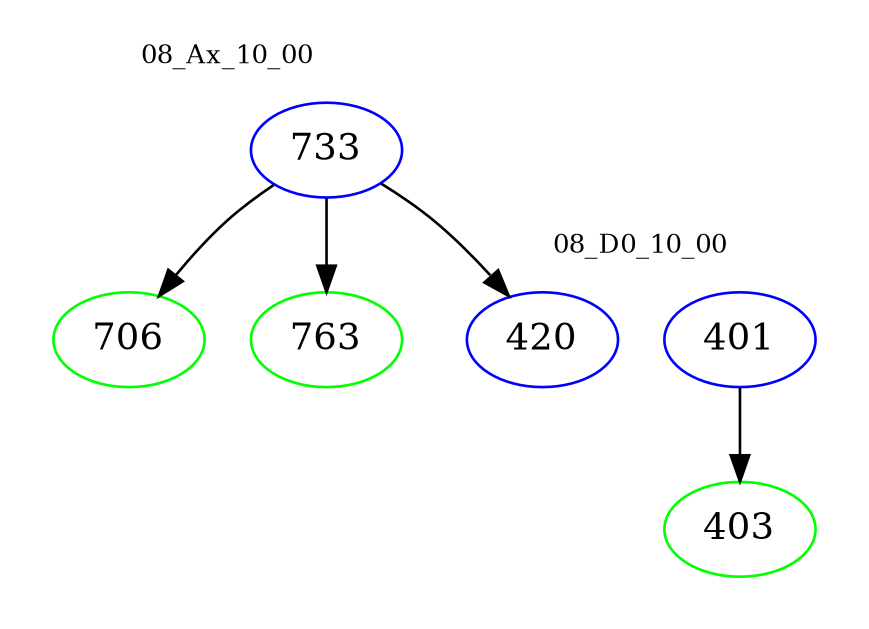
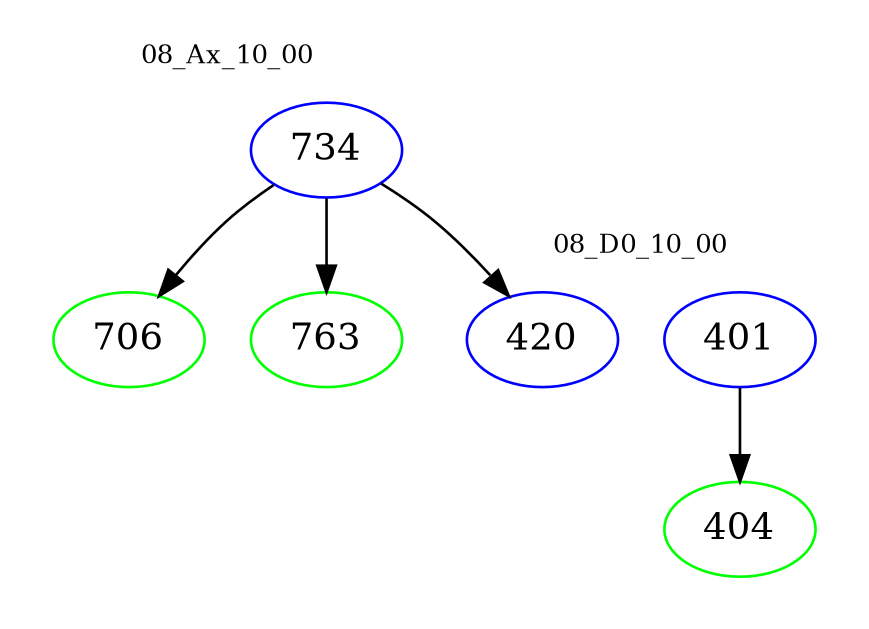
node "733": label "733" -> "734"
node "403": label "403" -> "404"
